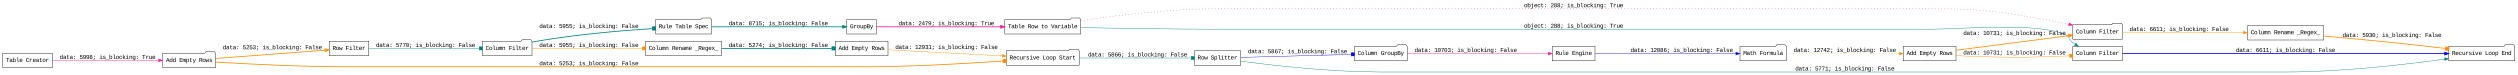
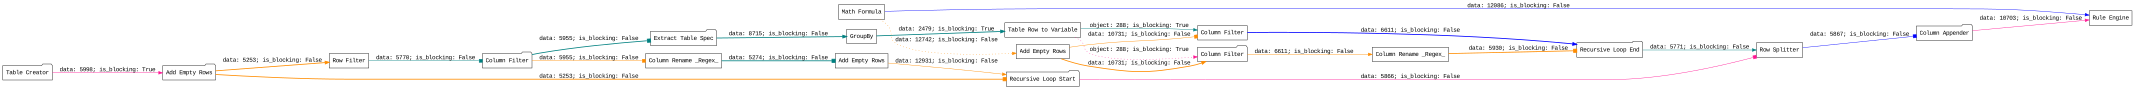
node "Rule Table Spec": label "Rule Table Spec" -> "Extract Table Spec"
edge "GroupBy" -> "Table Row to Variable": color deeppink -> teal
node "Table Row to Variable": shape folder -> box
node "Column GroupBy": label "Column GroupBy" -> "Column Appender"
edge "Rule Engine" -> "Math Formula": reversed
node "Math Formula": shape folder -> box
edge "Recursive Loop Start" -> "Row Splitter": color teal -> deeppink
node "Table Creator": shape box -> folder
edge "Row Splitter" -> "Recursive Loop End": reversed
